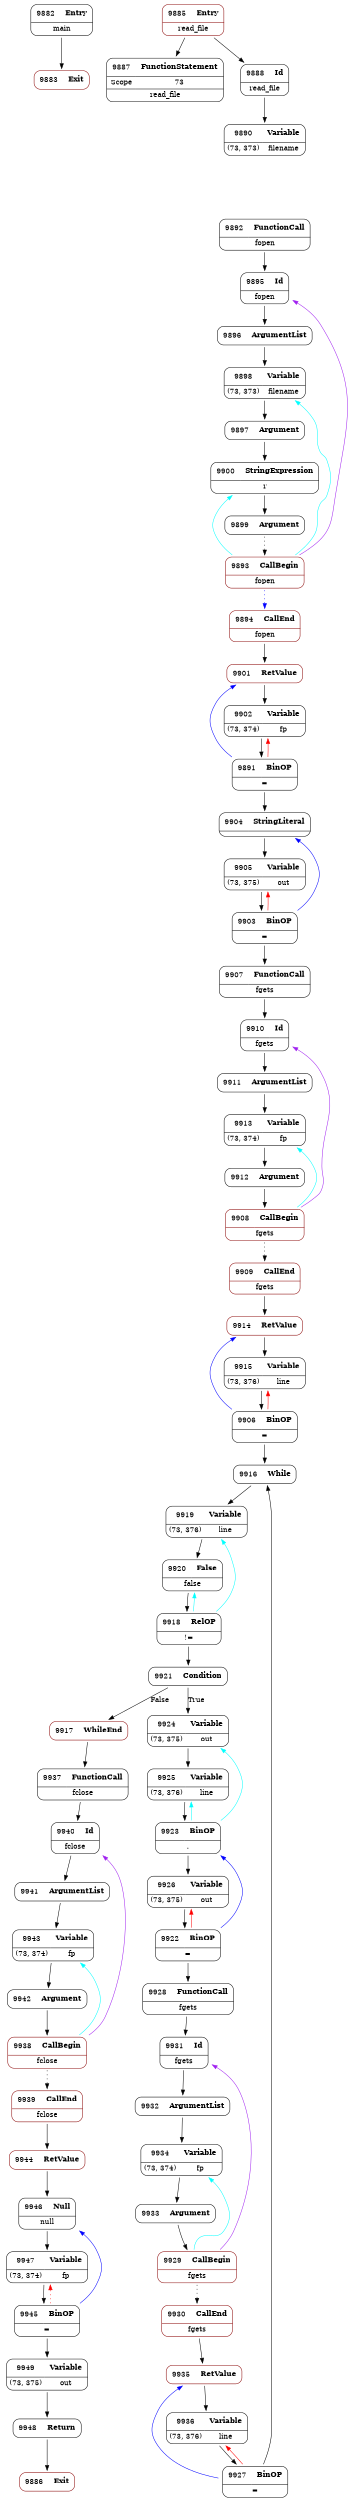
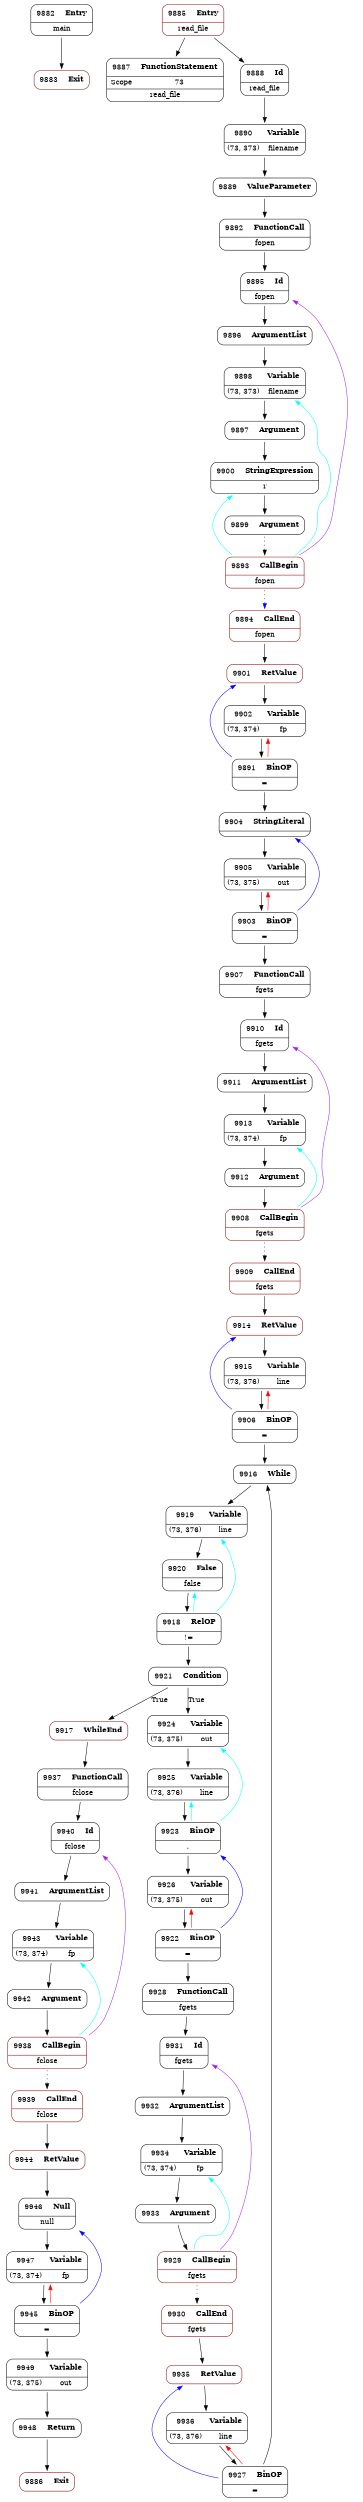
node "9889": added
edge "9921" -> "9917": label "False" -> "True"
edge "9945" -> "9947": style dotted -> solid
